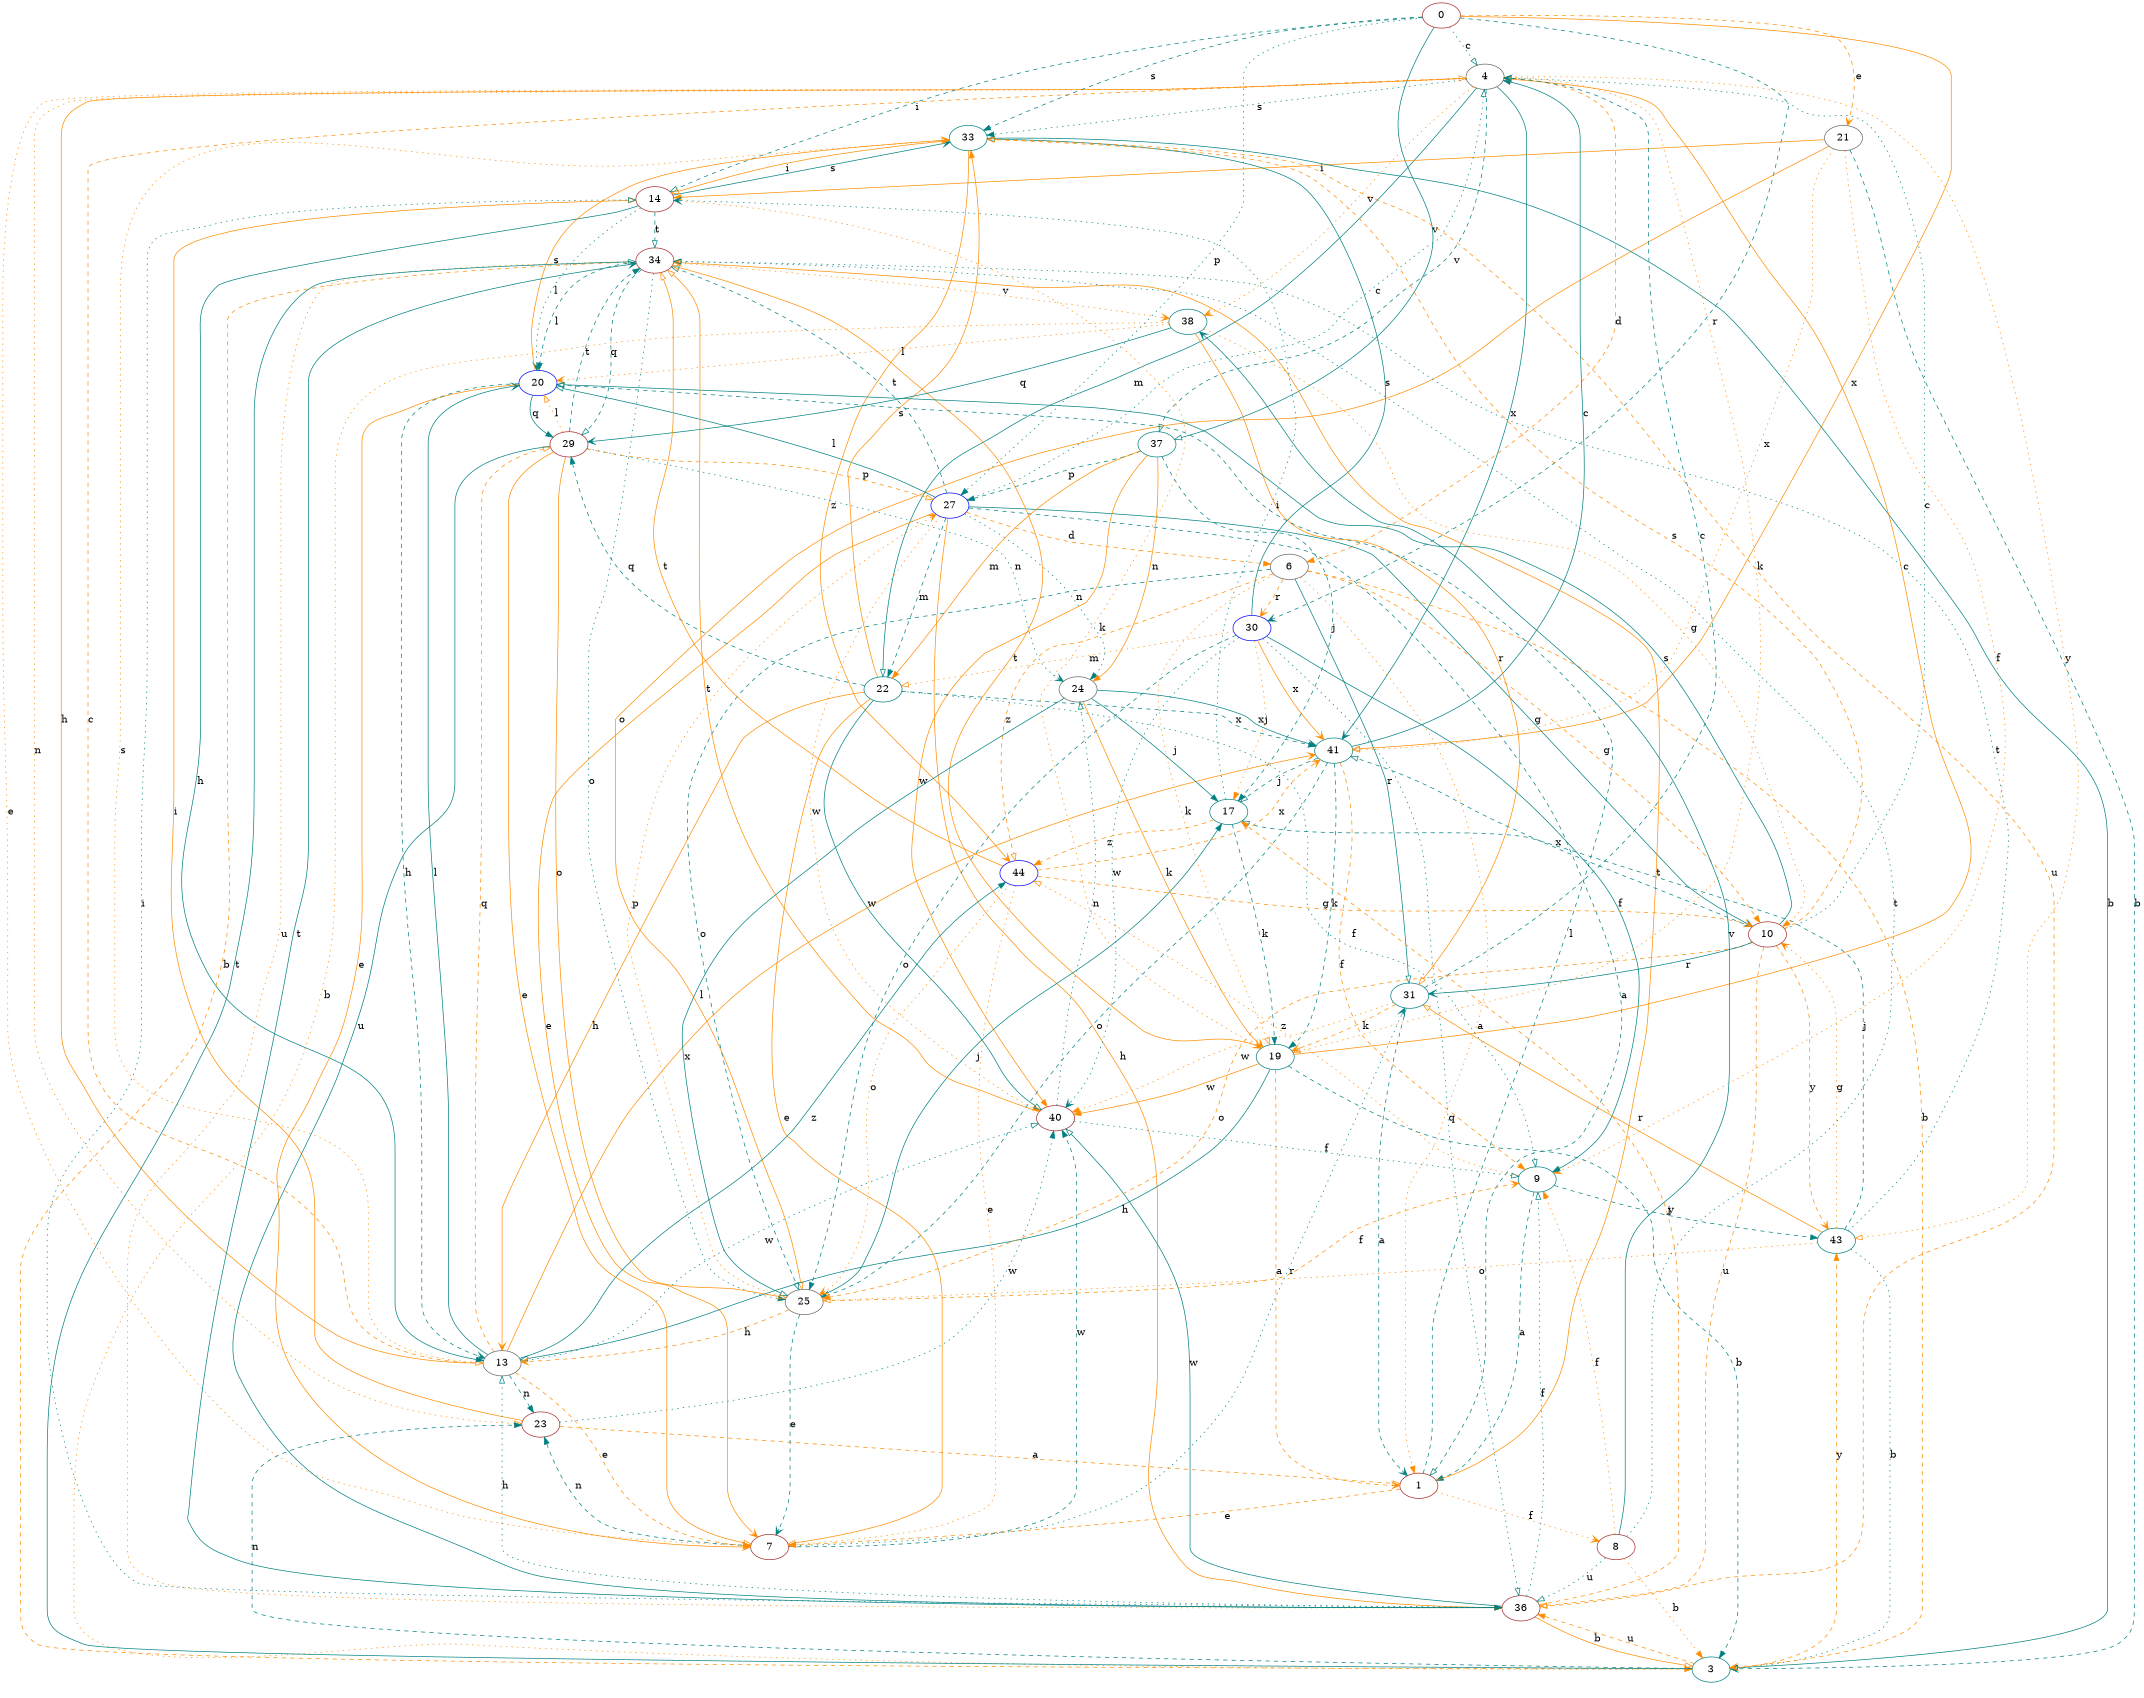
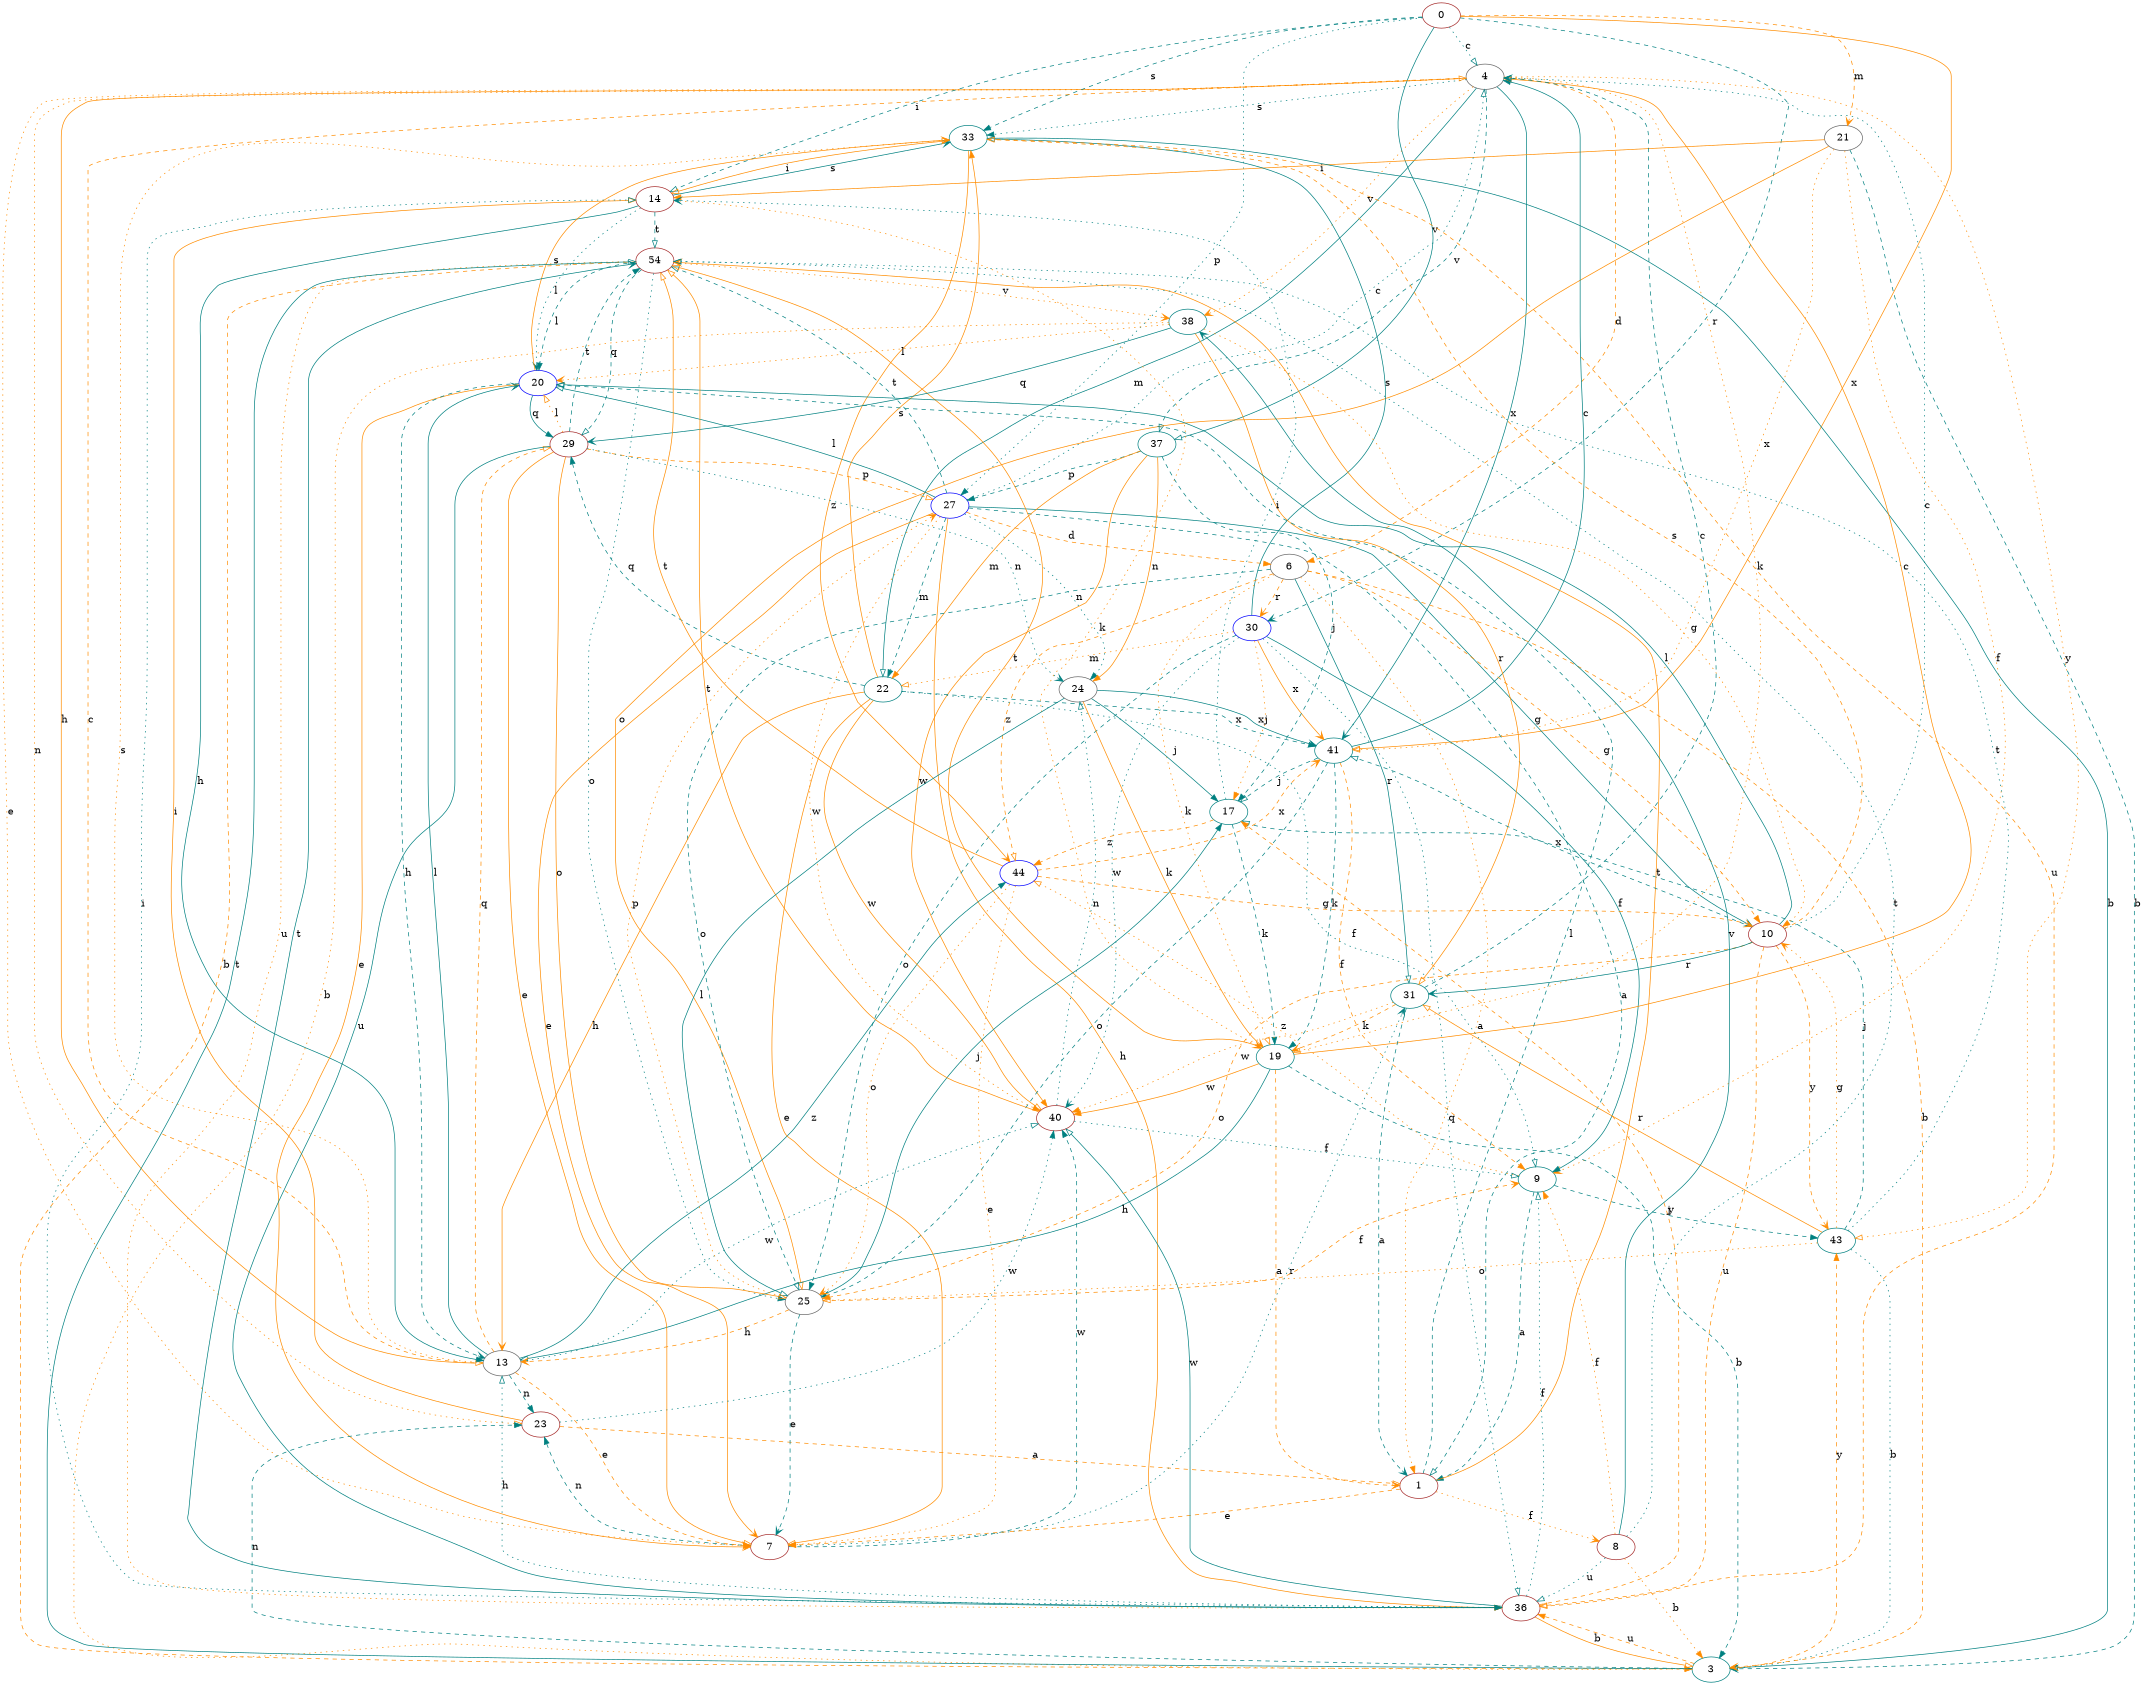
edge "0" -> "21": label "e" -> "m"
node "34": label "34" -> "54"
edge "10" -> "20": label "s" -> "l"
edge "22" -> "40": color teal -> darkorange
edge "13" -> "41": removed, label "x"
